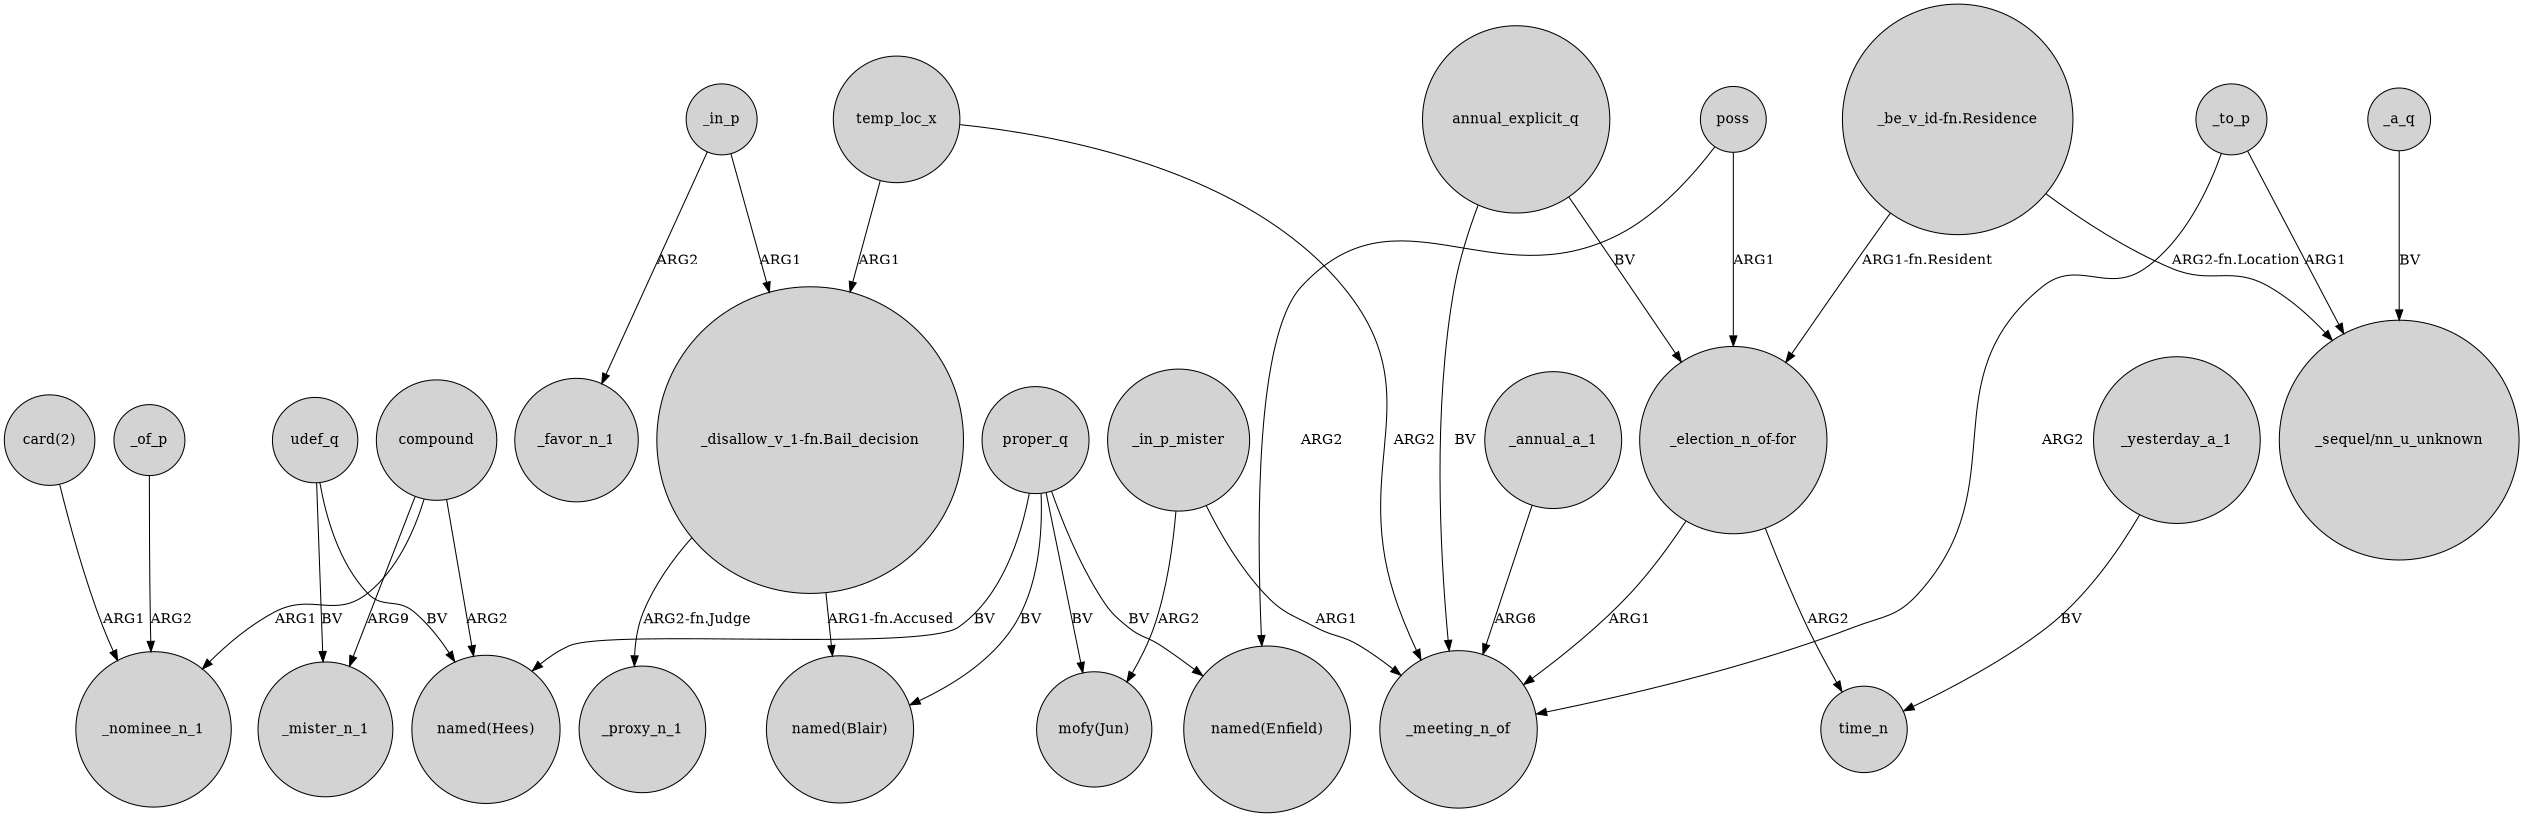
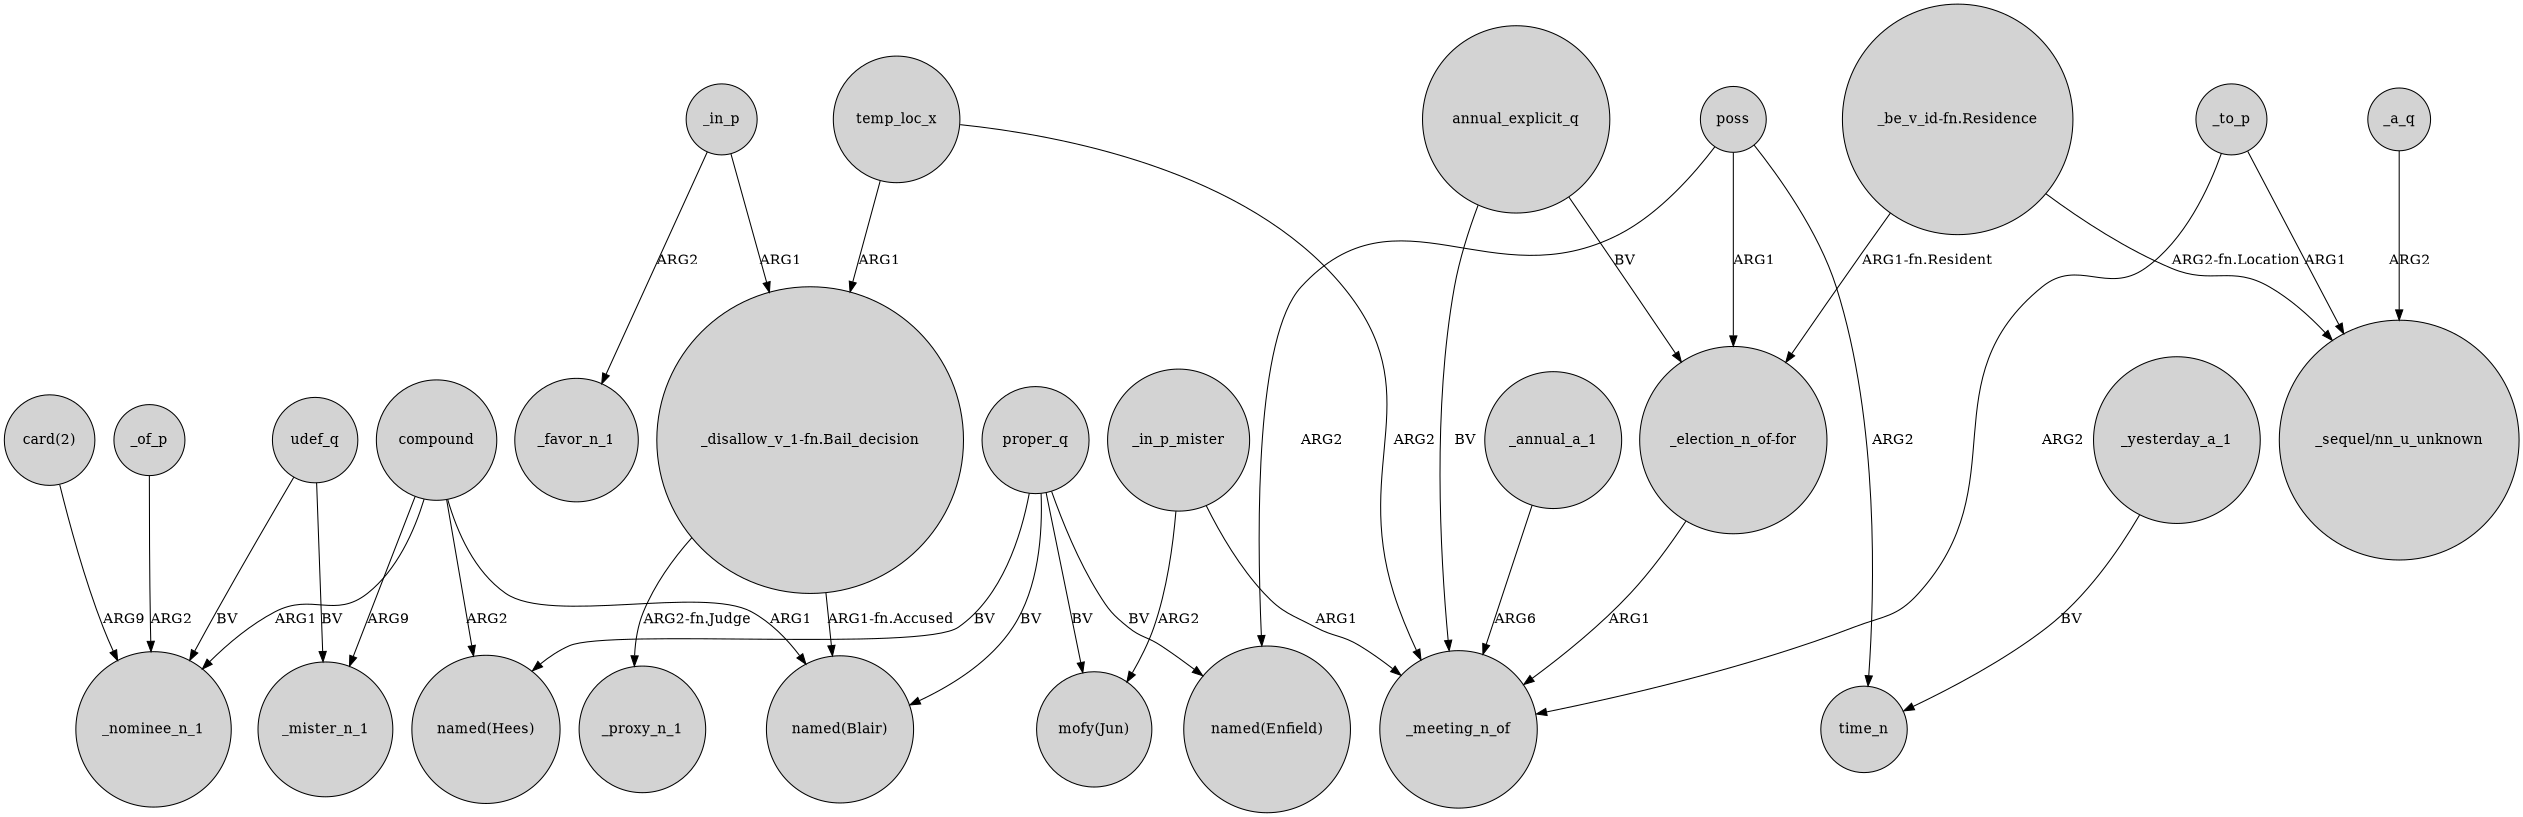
edge "_a_q" -> "_sequel/nn_u_unknown": label "BV" -> "ARG2"
edge "udef_q" -> "named(Hees)": now "udef_q" -> "_nominee_n_1"
edge "compound" -> "named(Blair)": added, label "ARG1"
edge "_election_n_of-for" -> "time_n": now "poss" -> "time_n"
edge "card(2)" -> "_nominee_n_1": label "ARG1" -> "ARG9"
